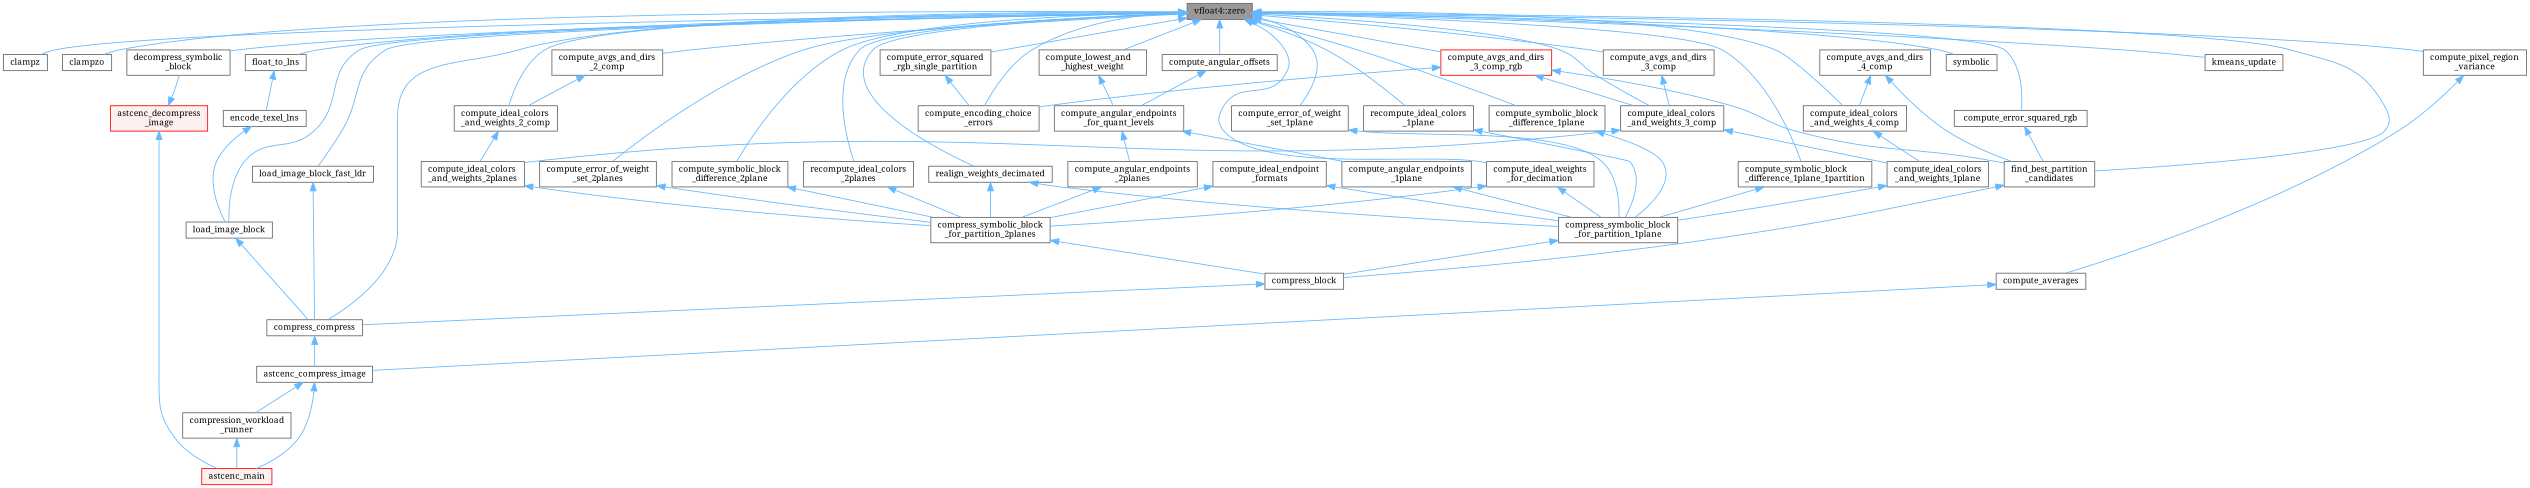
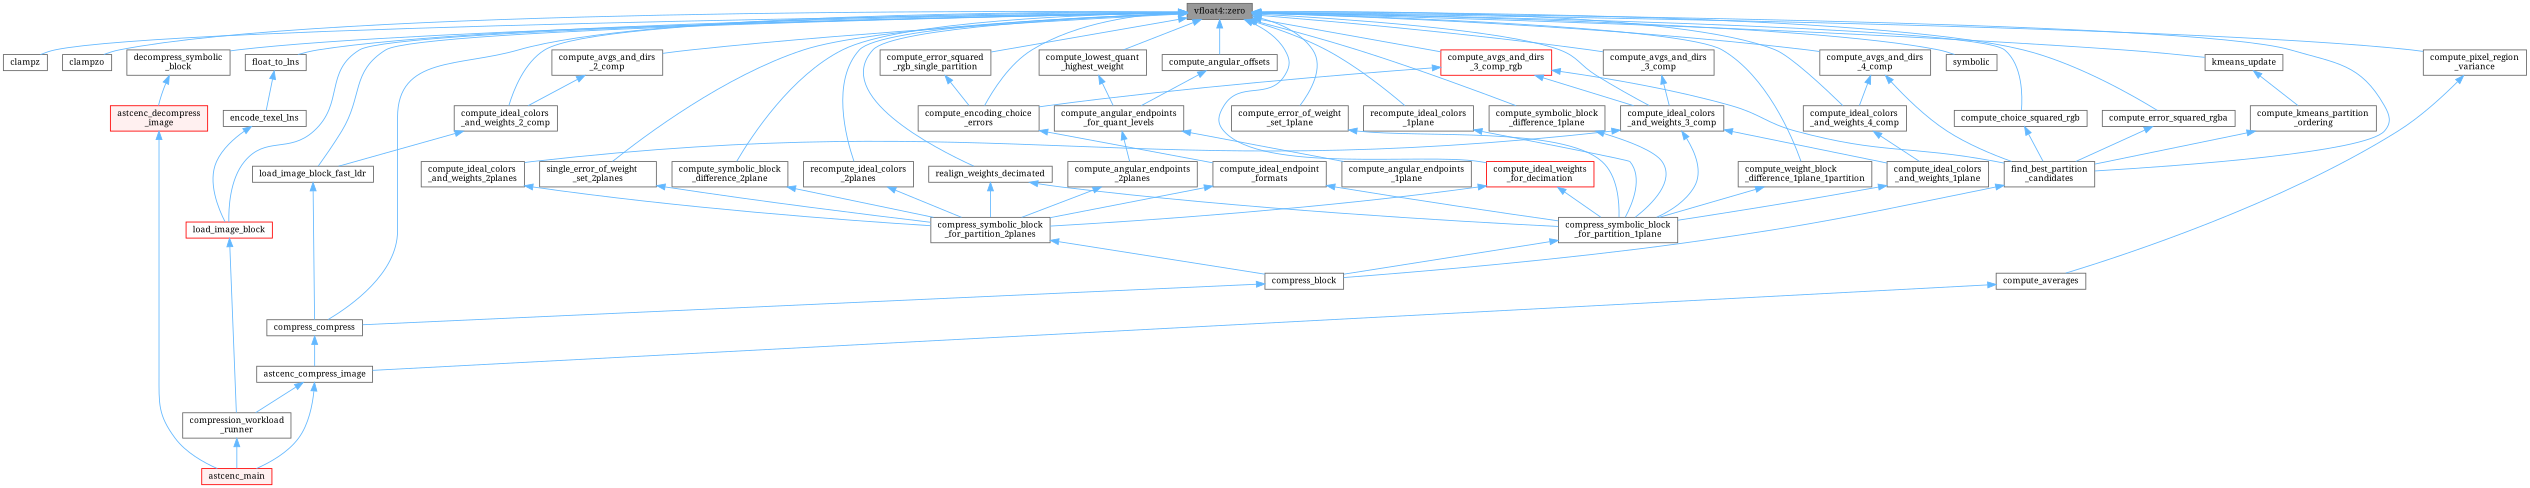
edge "compute_avgs_and_dirs _4_comp" -> "vfloat4::zero": added
node "compute_lowest_and _highest_weight": label "compute_lowest_and _highest_weight" -> "compute_lowest_quant _highest_weight"
edge "decompress_symbolic _block" -> "astcenc_decompress _image": reversed
node "compute_error_squared_rgb": label "compute_error_squared_rgb" -> "compute_choice_squared_rgb"
node "compute_error_squared_rgba": added
node "compute_kmeans_partition _ordering": added
edge "compute_ideal_endpoint _formats" -> "compute_encoding_choice _errors": added
edge "compute_ideal_colors _and_weights_2planes" -> "compute_ideal_colors _and_weights_2_comp": now "load_image_block_fast_ldr" -> "compute_ideal_colors _and_weights_2_comp"
node "compute_error_of_weight _set_2planes": label "compute_error_of_weight _set_2planes" -> "single_error_of_weight _set_2planes"
node "compute_ideal_weights _for_decimation": color grey40 -> red
node "compute_symbolic_block _difference_1plane_1partition": label "compute_symbolic_block _difference_1plane_1partition" -> "compute_weight_block _difference_1plane_1partition"
edge "compress_symbolic_block _for_partition_1plane" -> "compute_angular_endpoints _1plane": now "compress_symbolic_block _for_partition_1plane" -> "compute_ideal_colors _and_weights_3_comp"
node "load_image_block": color grey40 -> red
edge "compress_compress" -> "load_image_block": now "compression_workload _runner" -> "load_image_block"
